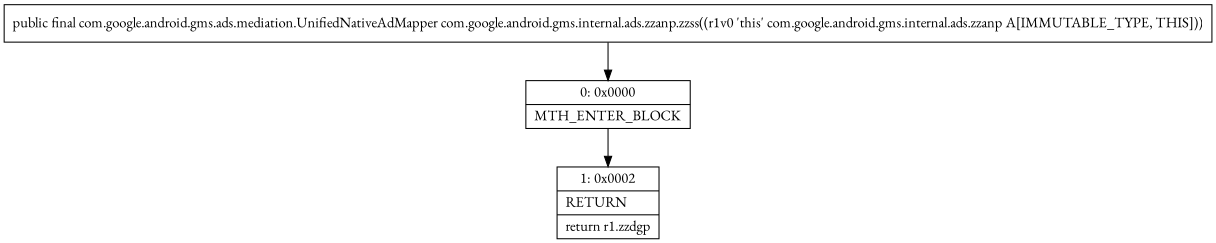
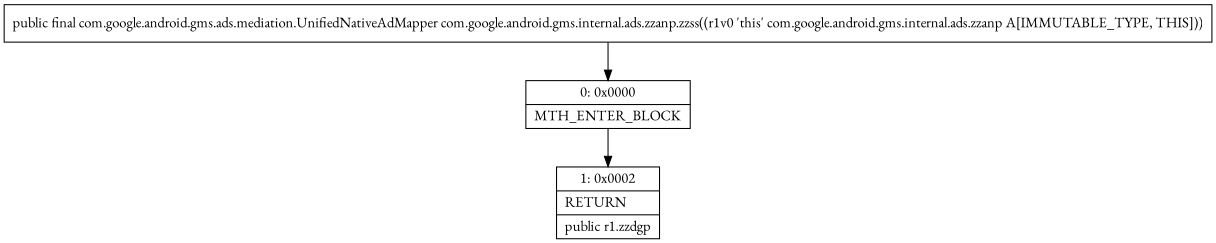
node "1: 0x0002": text "return r1.zzdgp" -> "public r1.zzdgp"
